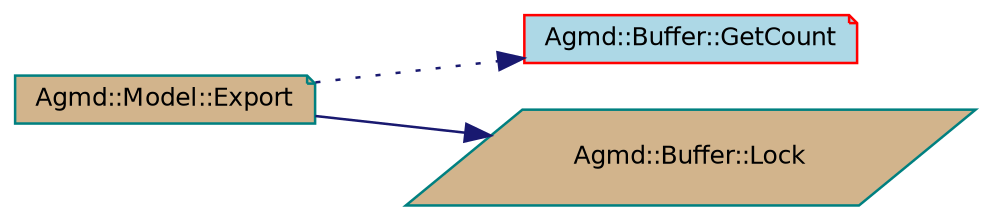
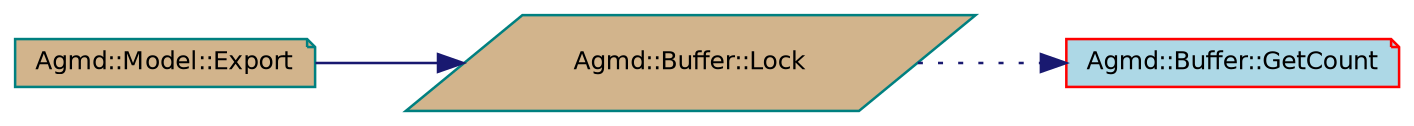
edge "Agmd::Model::Export" -> "Agmd::Buffer::GetCount": now "Agmd::Buffer::Lock" -> "Agmd::Buffer::GetCount"
